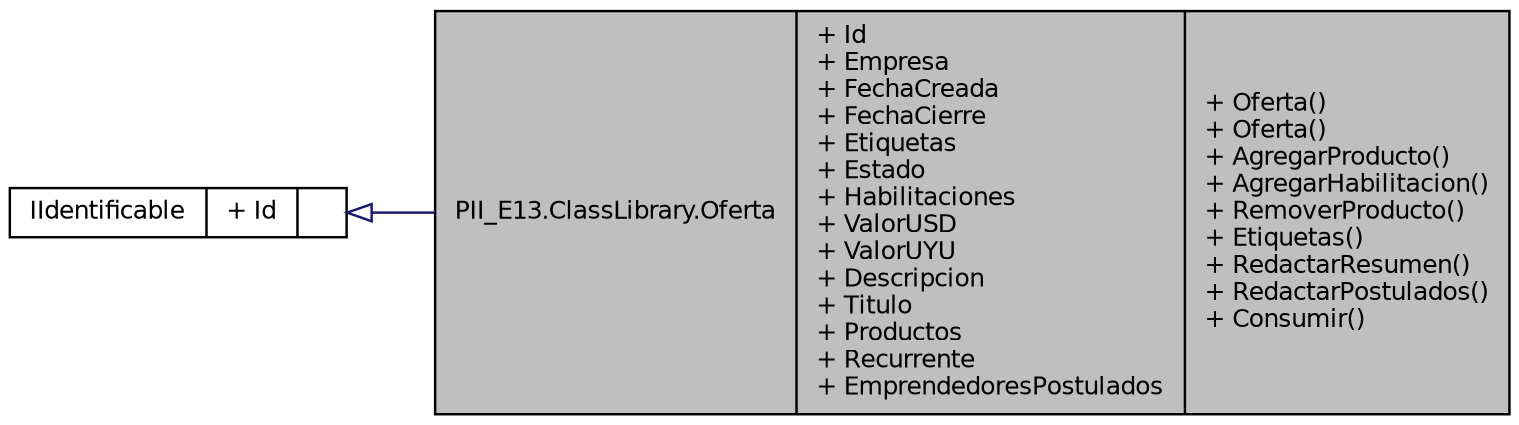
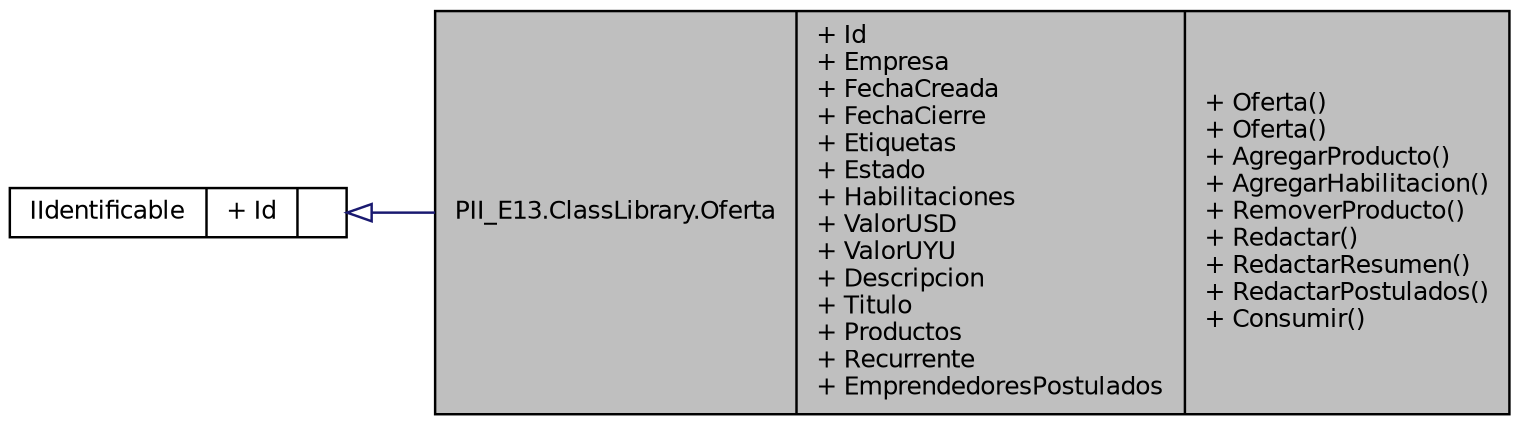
node "PII_E13.ClassLibrary.Oferta": text "+ Etiquetas()" -> "+ Redactar()"
